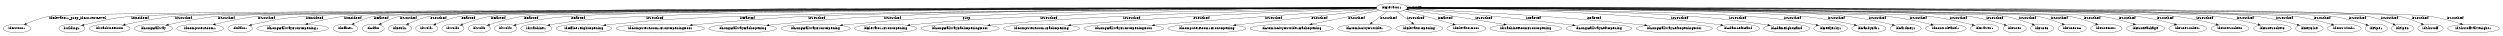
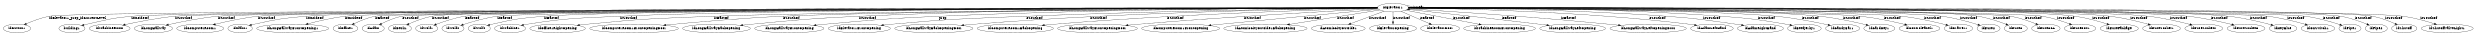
node "idWolf3": removed
